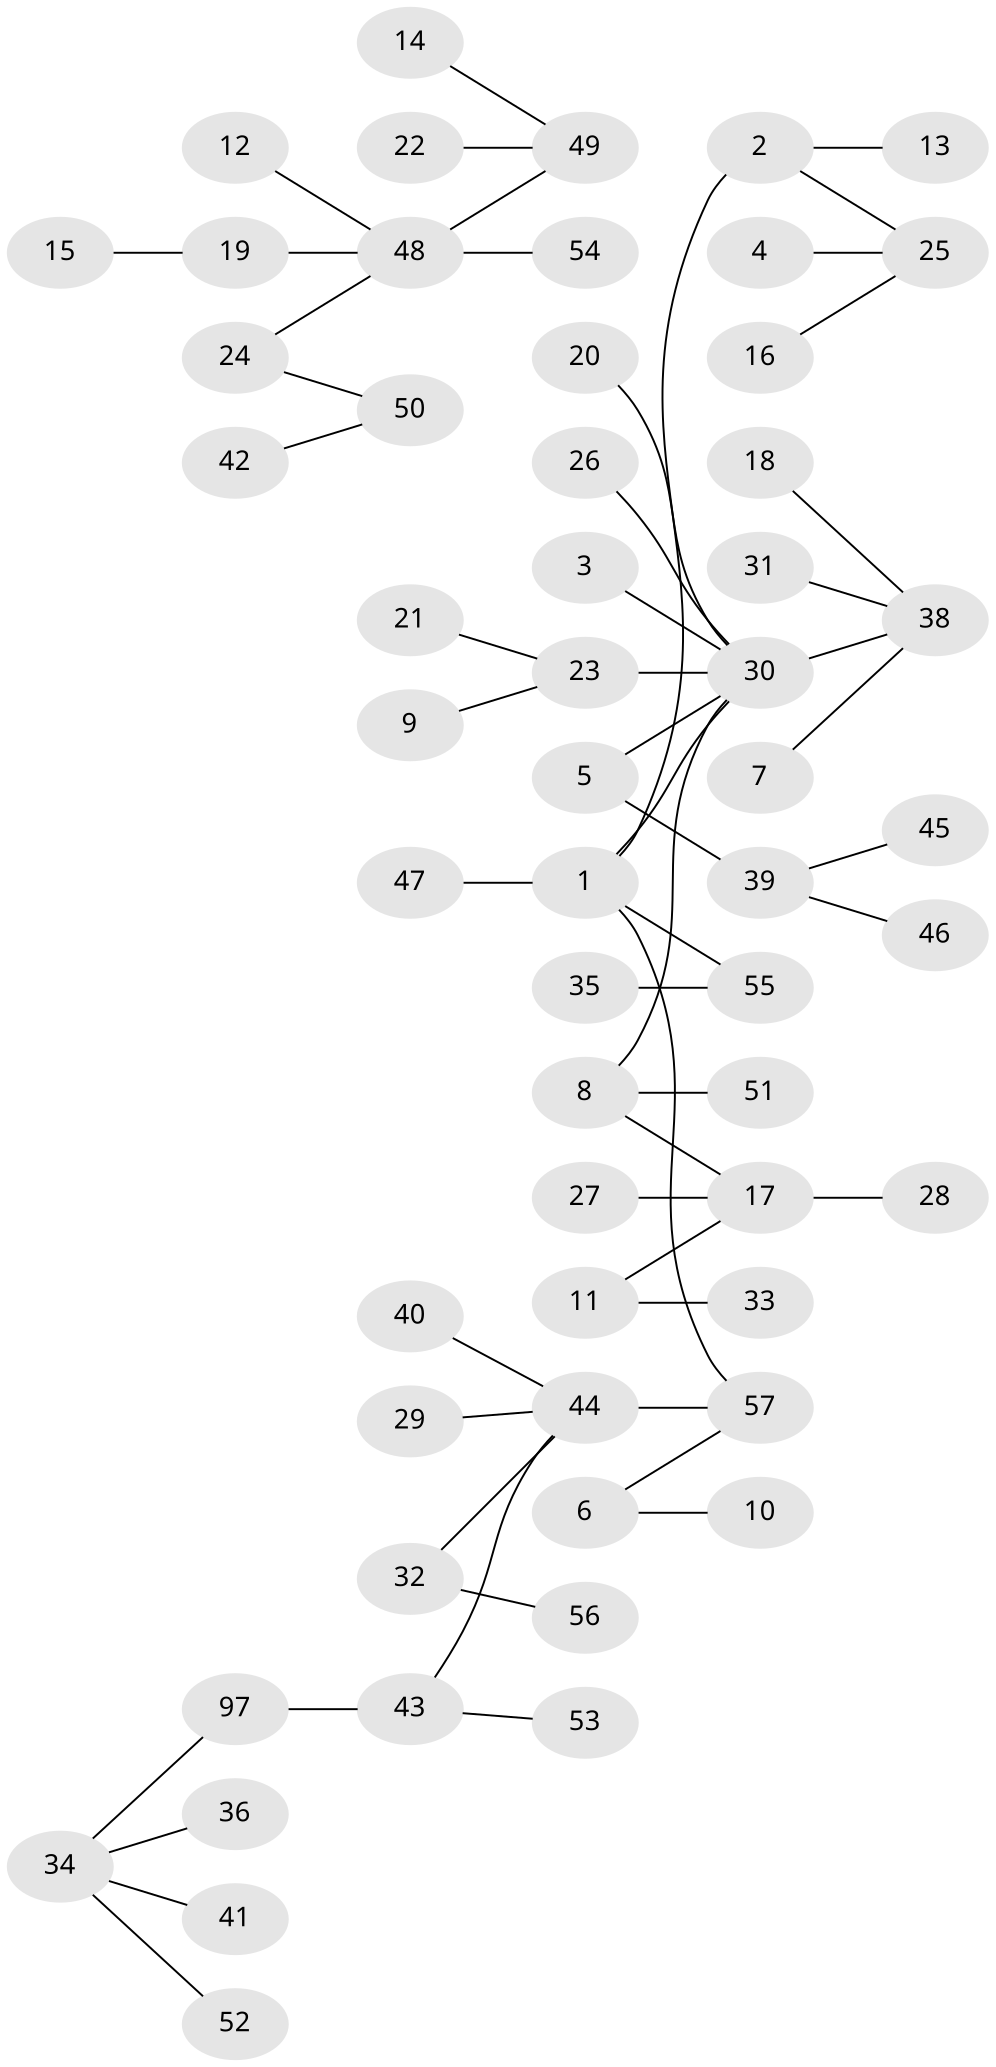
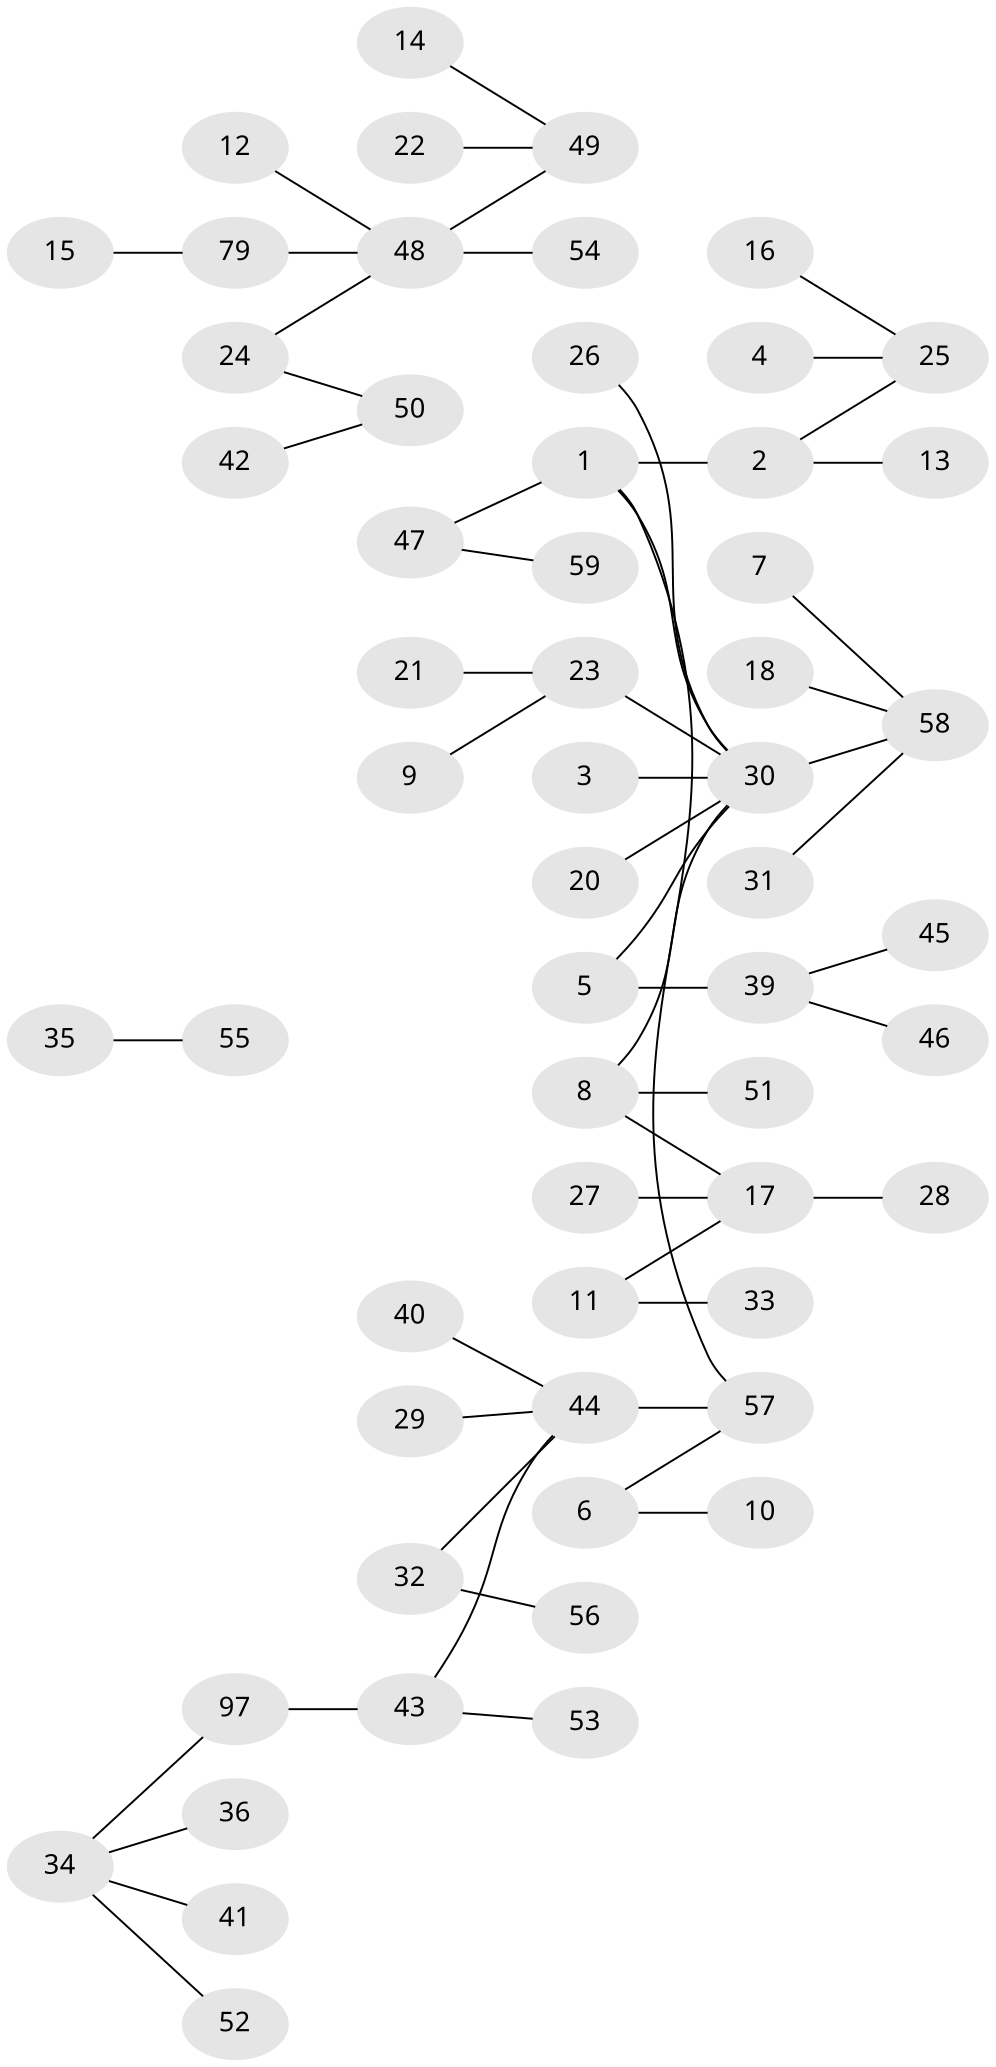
node "19": label "19" -> "79"
node "59": added
node "38": label "38" -> "58"
edge "1" -- "55": removed
